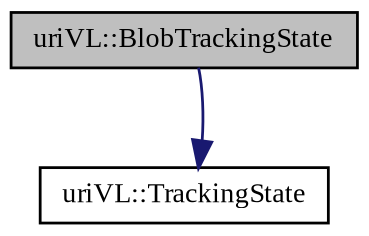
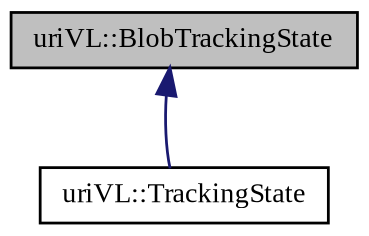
edge "uriVL::BlobTrackingState" -> "uriVL::TrackingState": reversed
